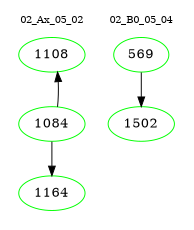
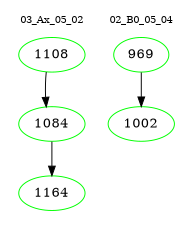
cluster "02_Ax_05_02": label "02_Ax_05_02" -> "03_Ax_05_02"
node "569": label "569" -> "969"
edge "1084" -> "1108": reversed
node "1502": label "1502" -> "1002"
